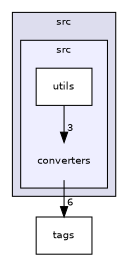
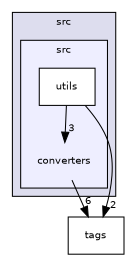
edge "utils" -> "tags": added
